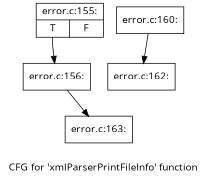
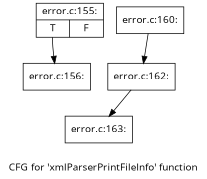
edge "error.c:156:" -> "error.c:163:": now "error.c:162:" -> "error.c:163:"
